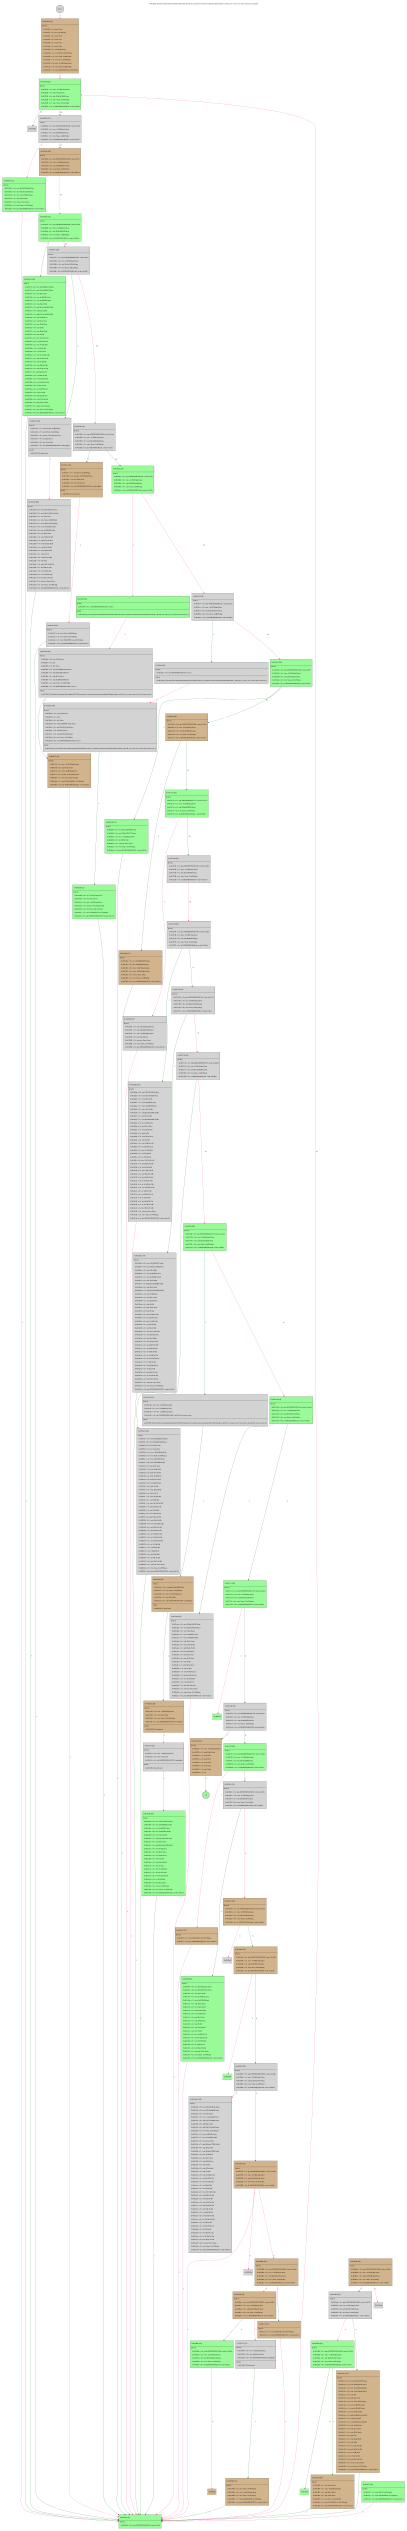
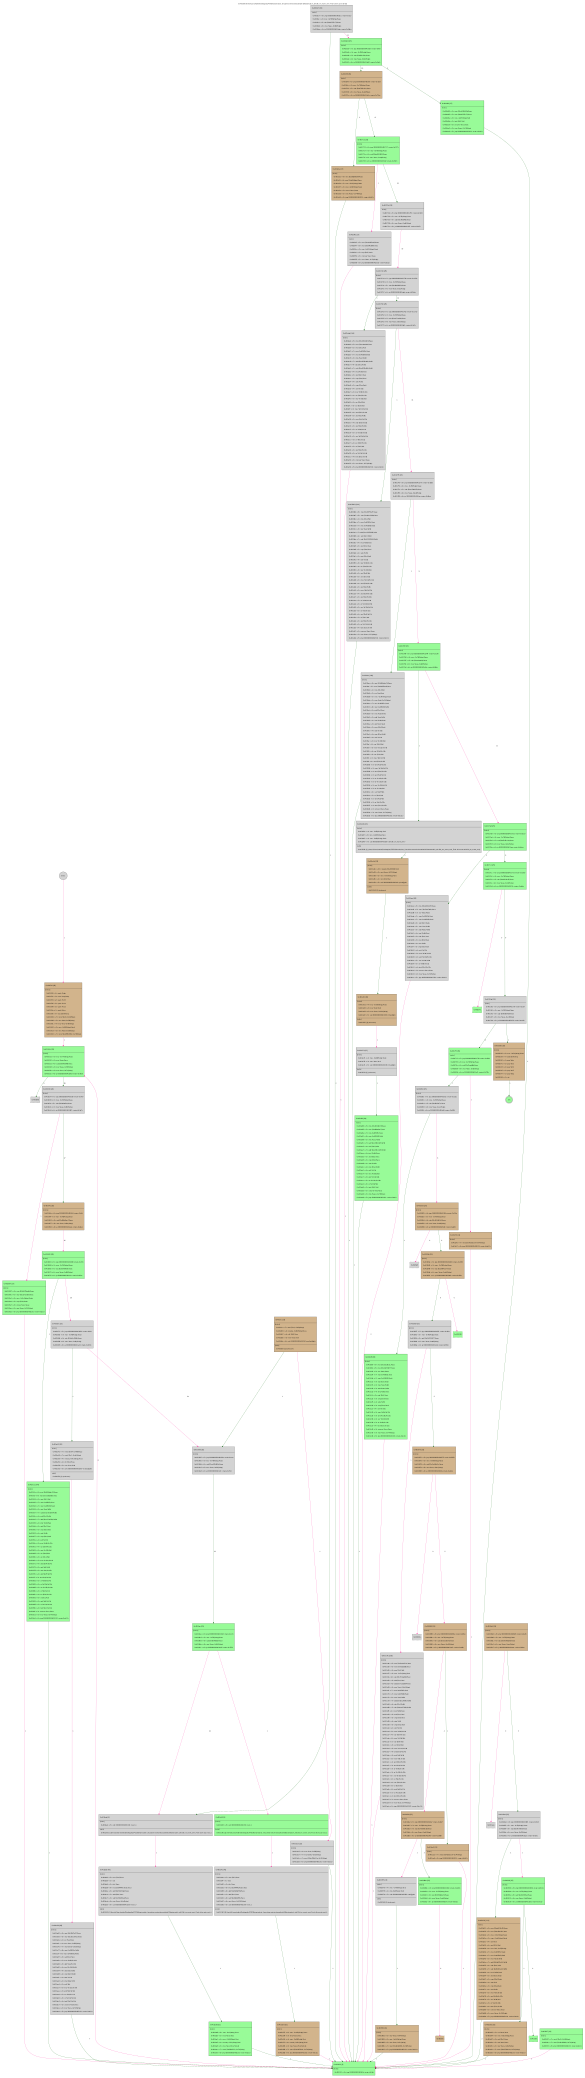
edge "0x401695 [25]" -> "0x401cfc [23]": reversed
edge "0x4016ae [25]" -> "0x4016c7 [25]": now "0x4016ae [25]" -> "0x401bab [5]"
edge "0x401870 [25]" -> "0x402101 [5]": now "0x401c4b [165]" -> "0x402101 [5]"
